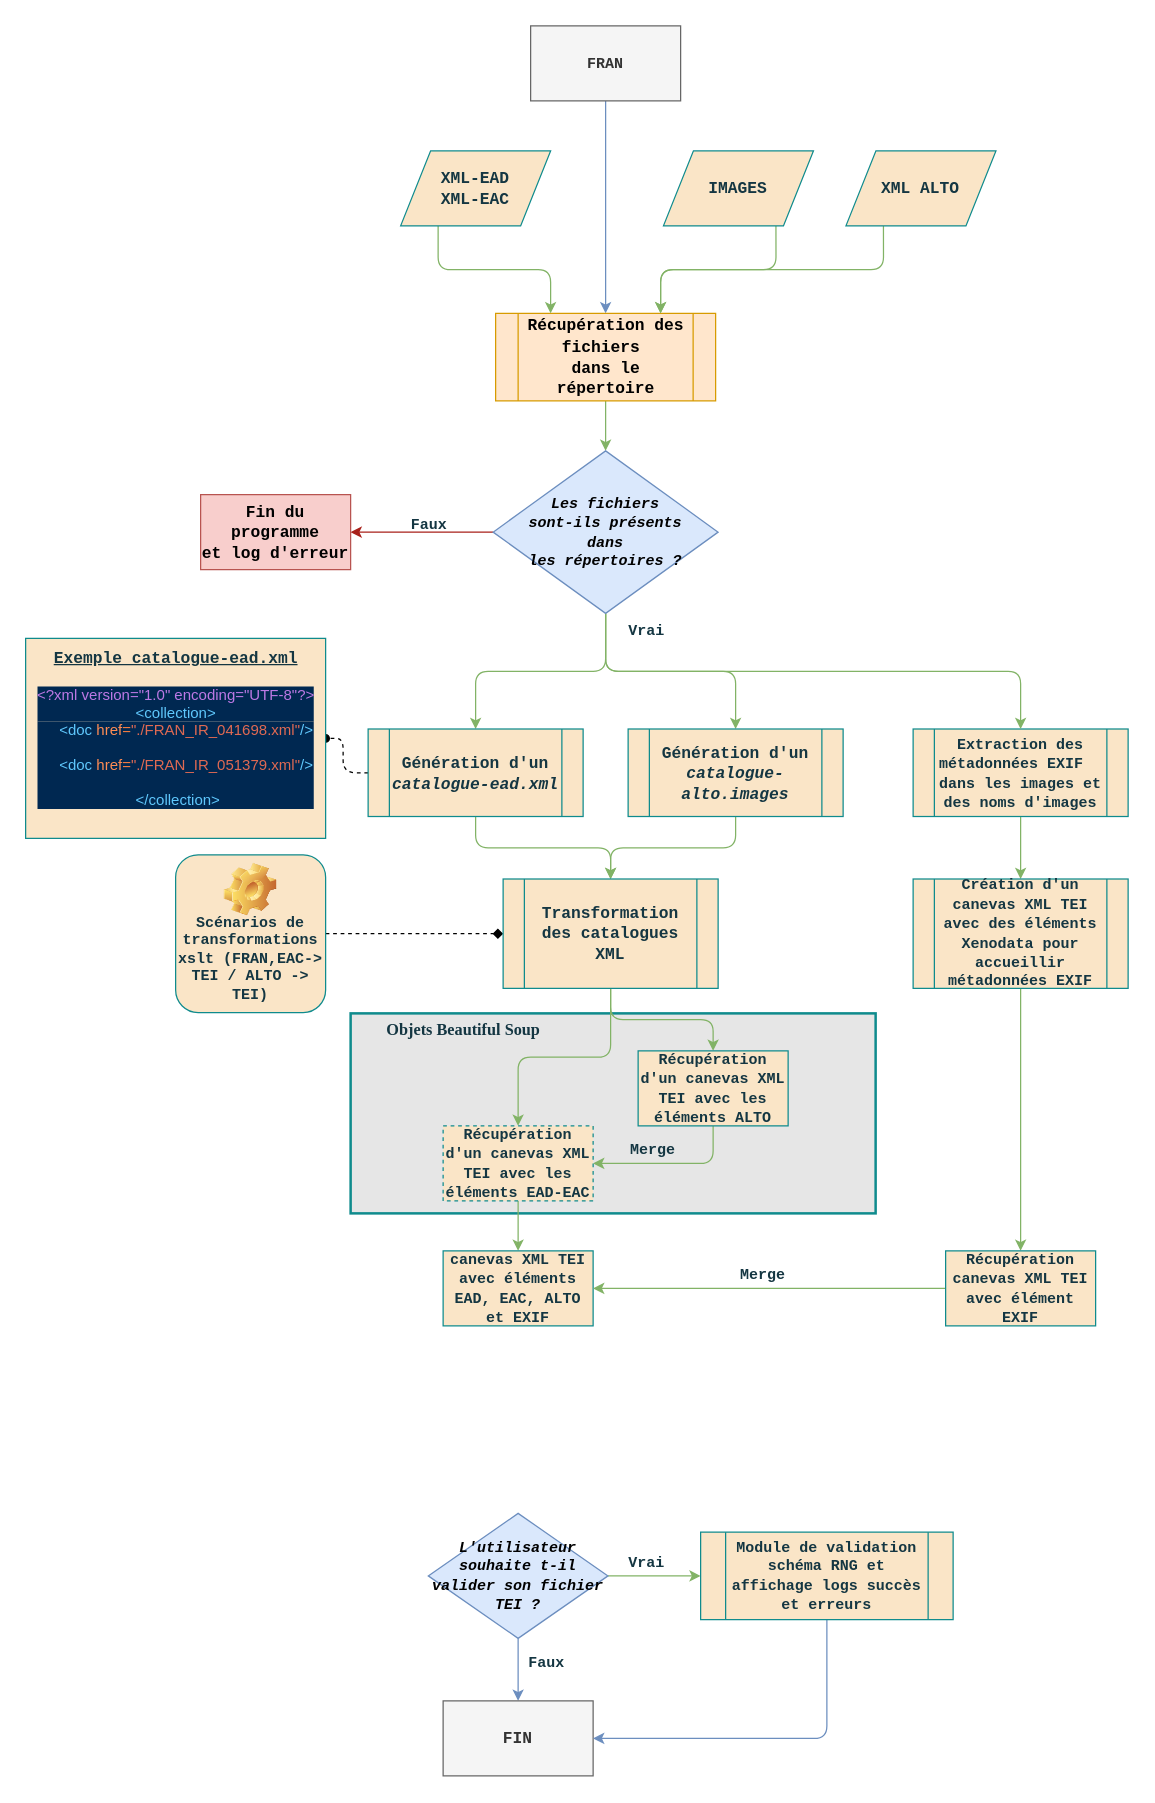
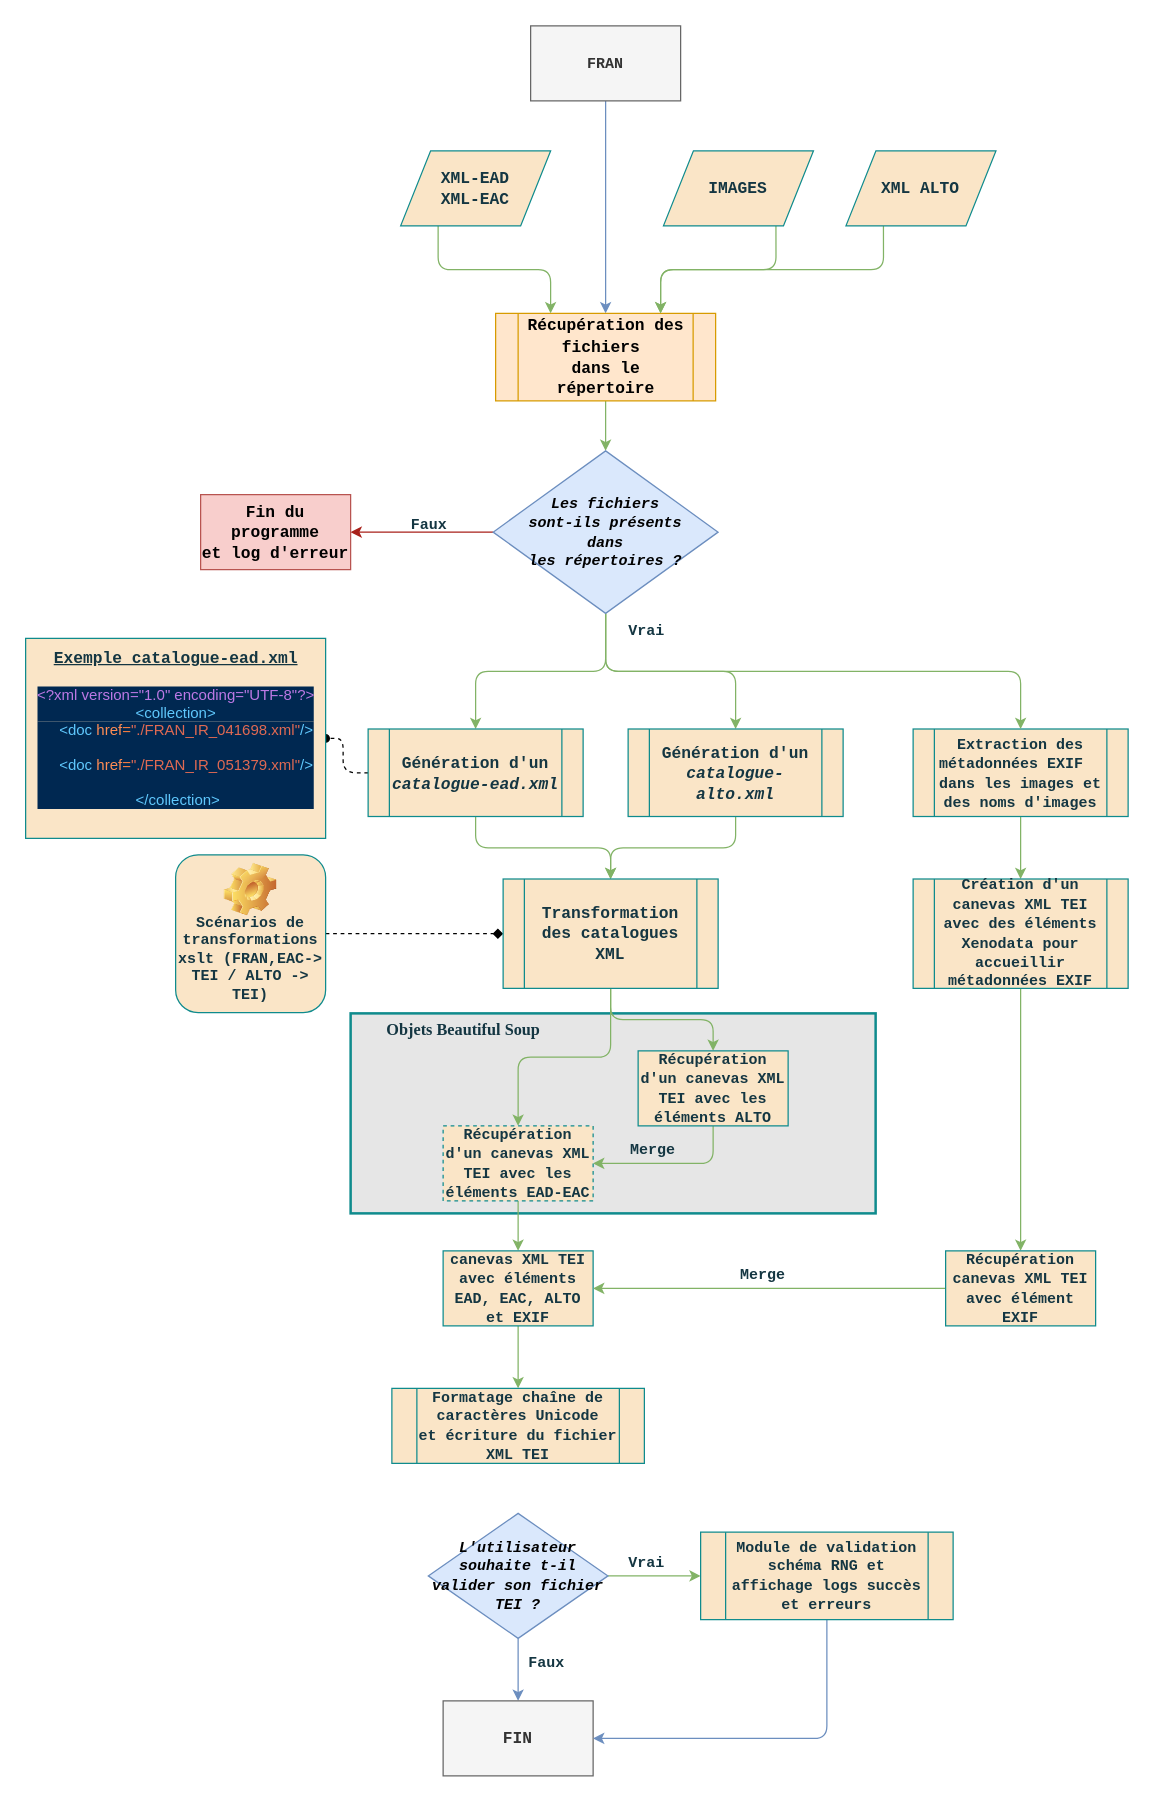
node "Génération d'un catalogue-alto.images": label "Génération d'un catalogue-alto.images" -> "Génération d'un catalogue-alto.xml"
edge "canevas XML TEI avec éléments EAD, EAC, ALTO et EXIF" -> "Formatage chaîne de caractères Unicode et écriture du fichier XML TEI": added
node "Formatage chaîne de caractères Unicode et écriture du fichier XML TEI": added
